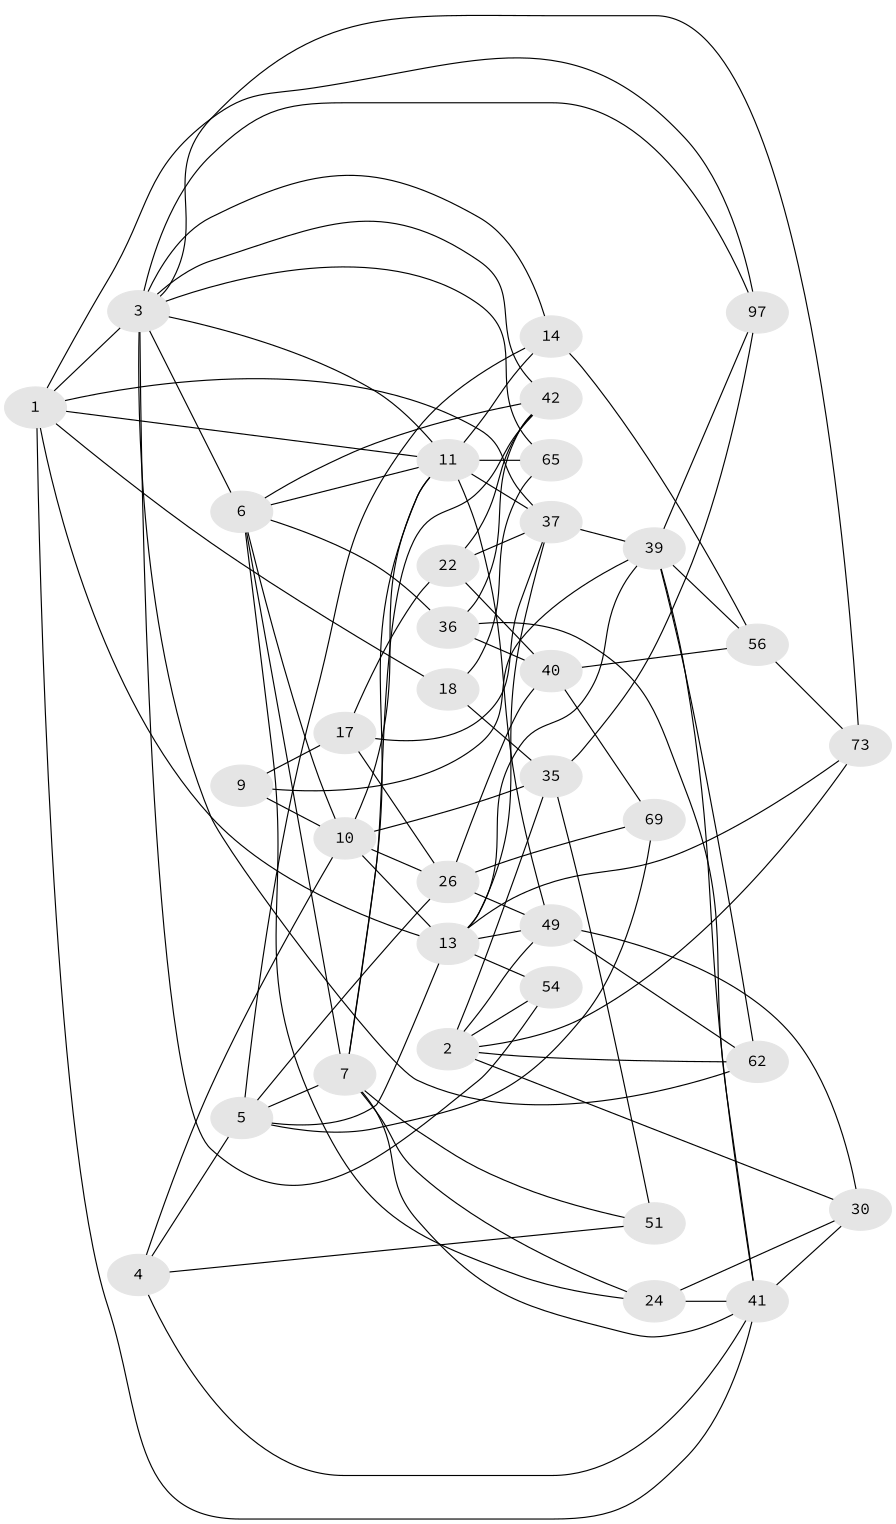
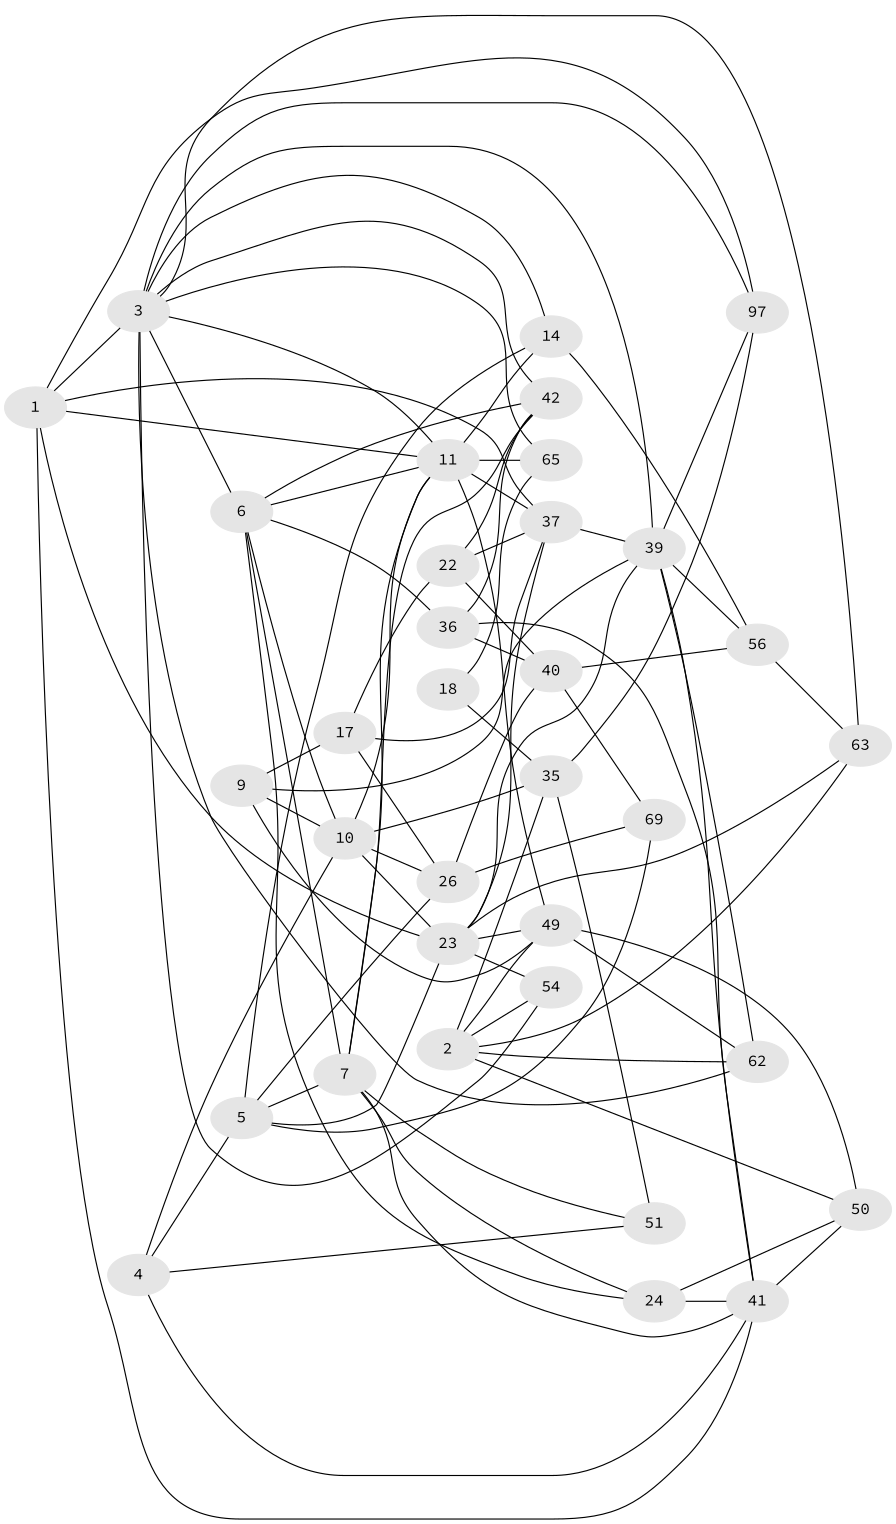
edge "3" -- "39": added
edge "1" -- "18": removed
node "73": label "73" -> "63"
edge "26" -- "49": now "9" -- "49"
node "13": label "13" -> "23"
node "30": label "30" -> "50"
